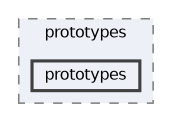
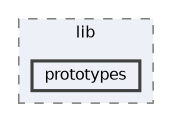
cluster "prototypes": label "prototypes" -> "lib"
